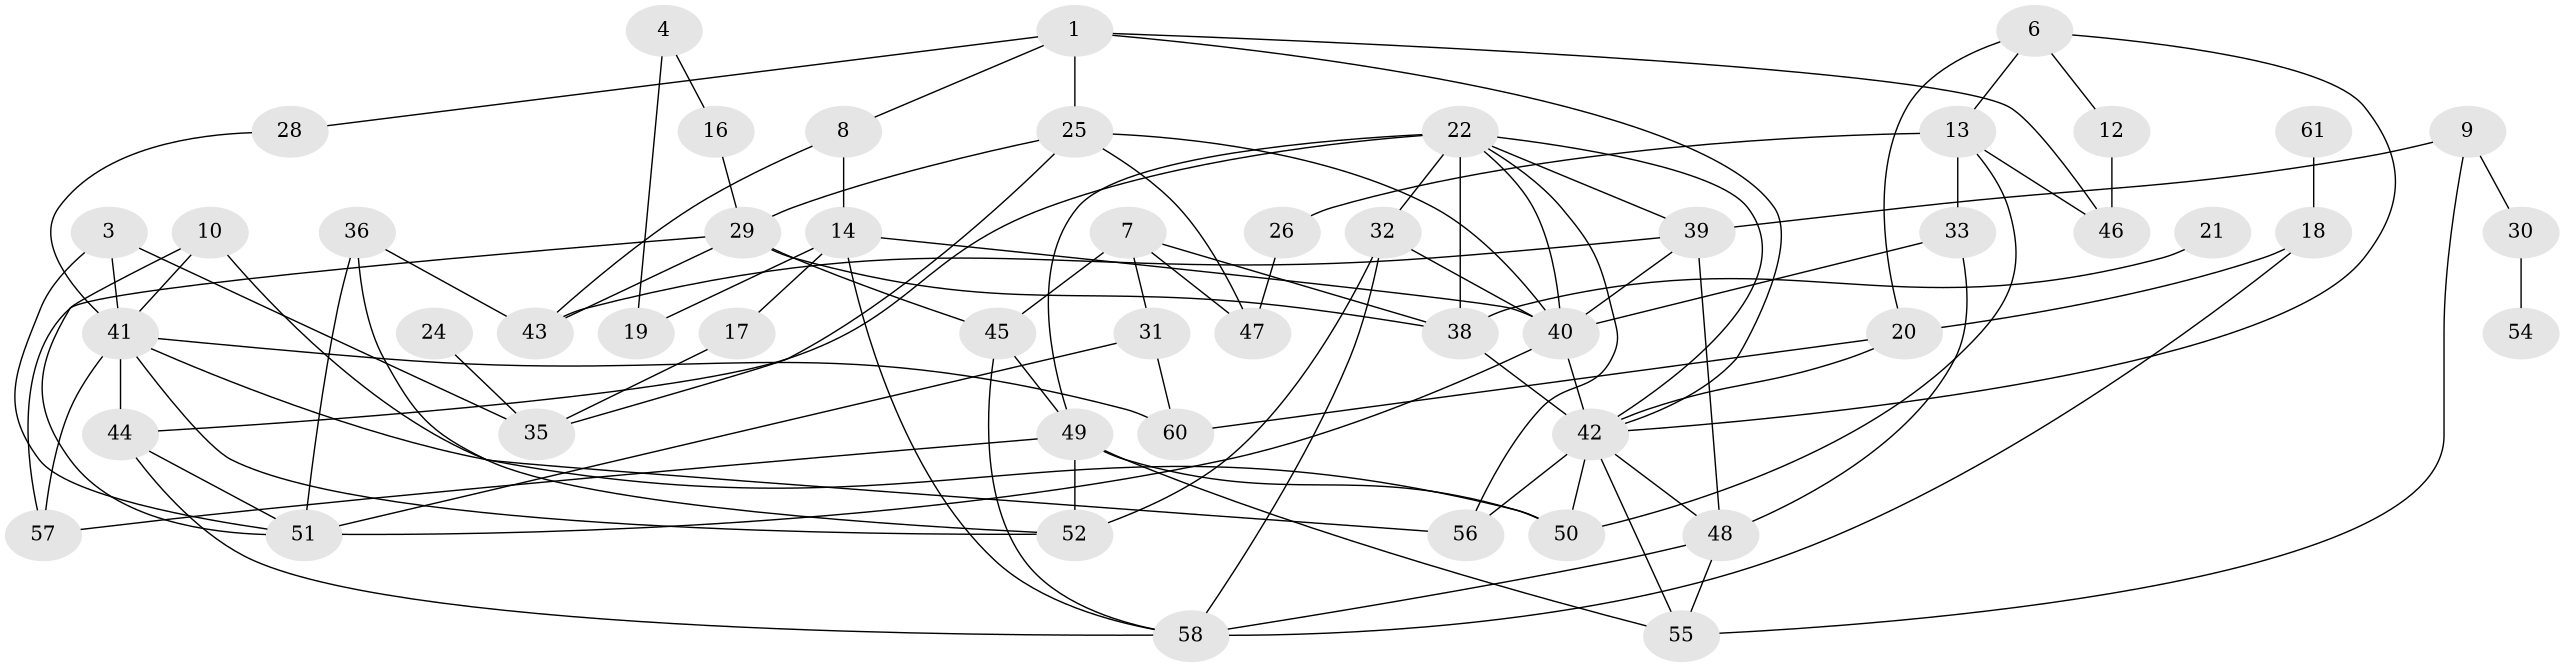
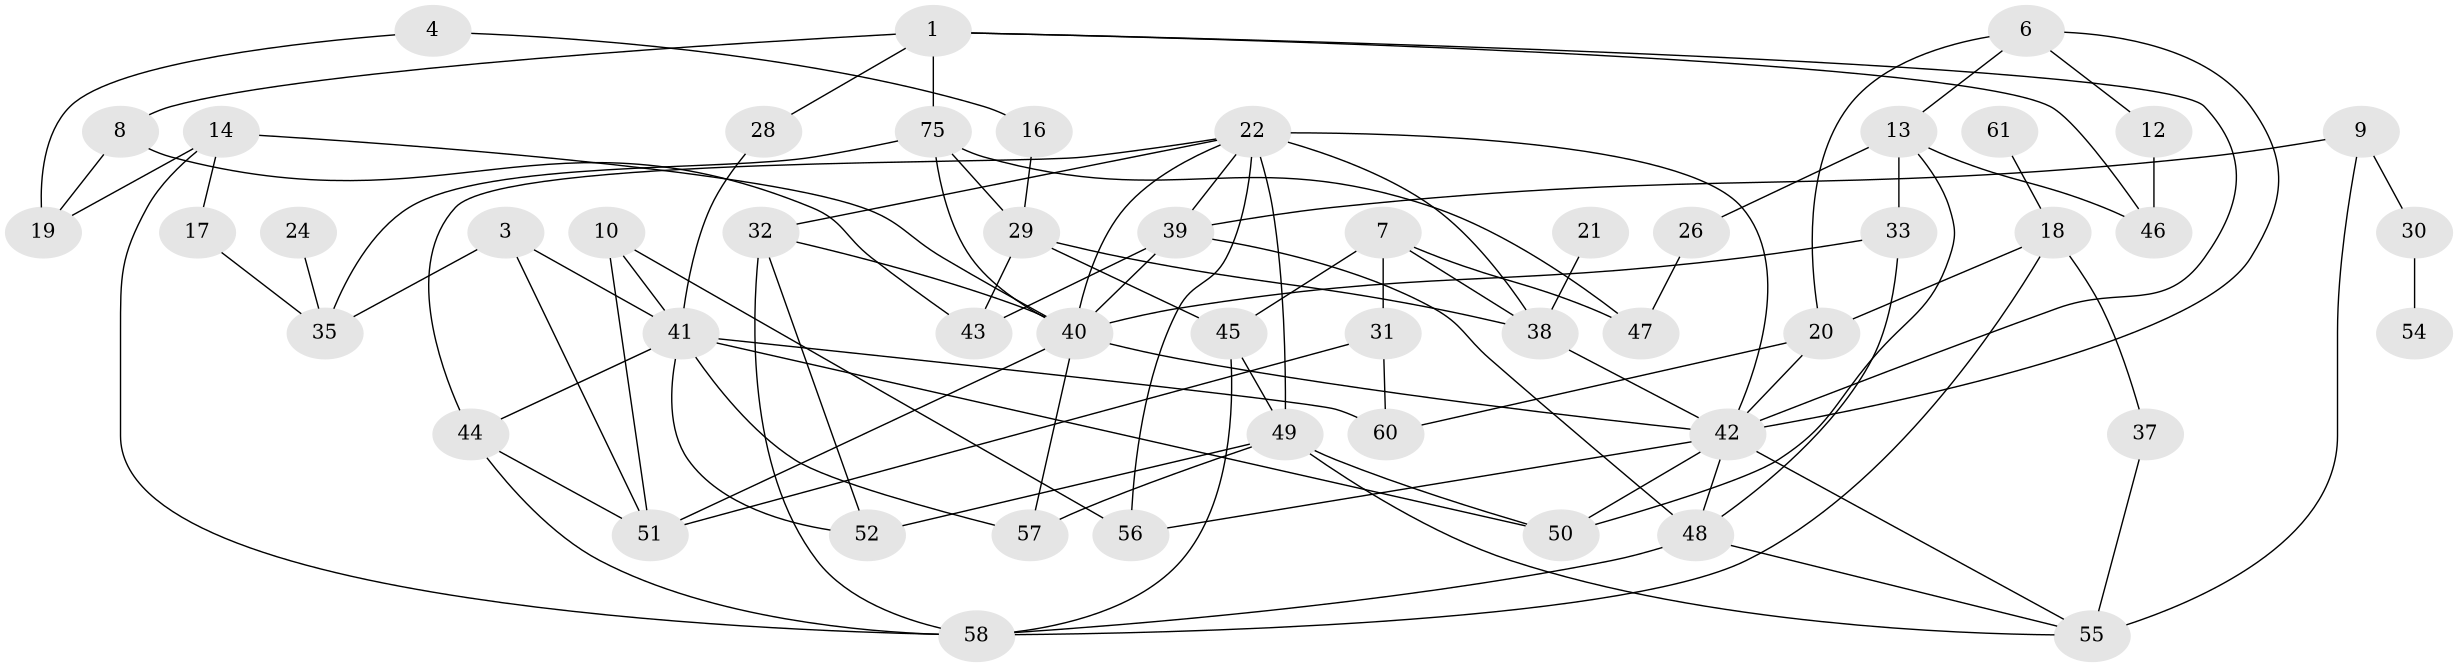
node "25": label "25" -> "75"
edge "8" -- "14": now "8" -- "19"
node "36": removed
edge "29" -- "57": now "40" -- "57"
node "37": added
